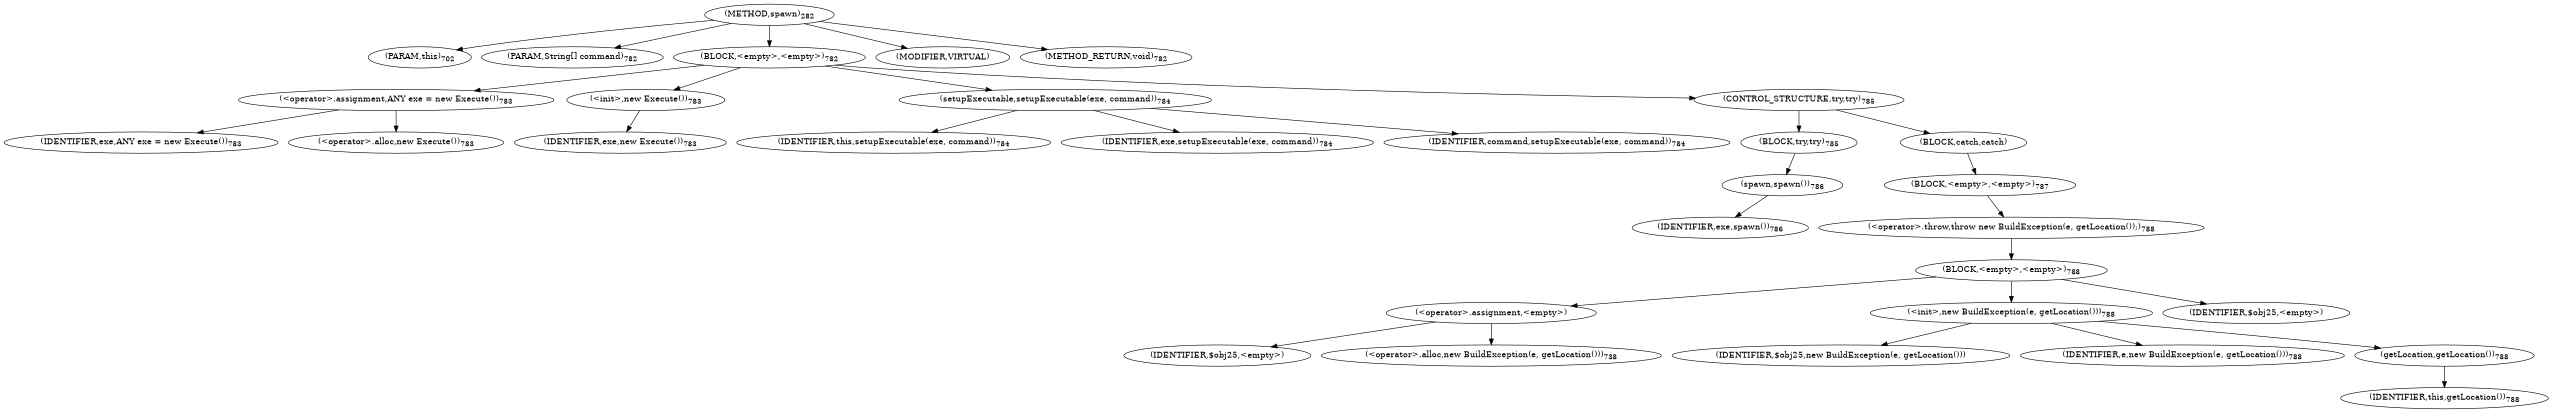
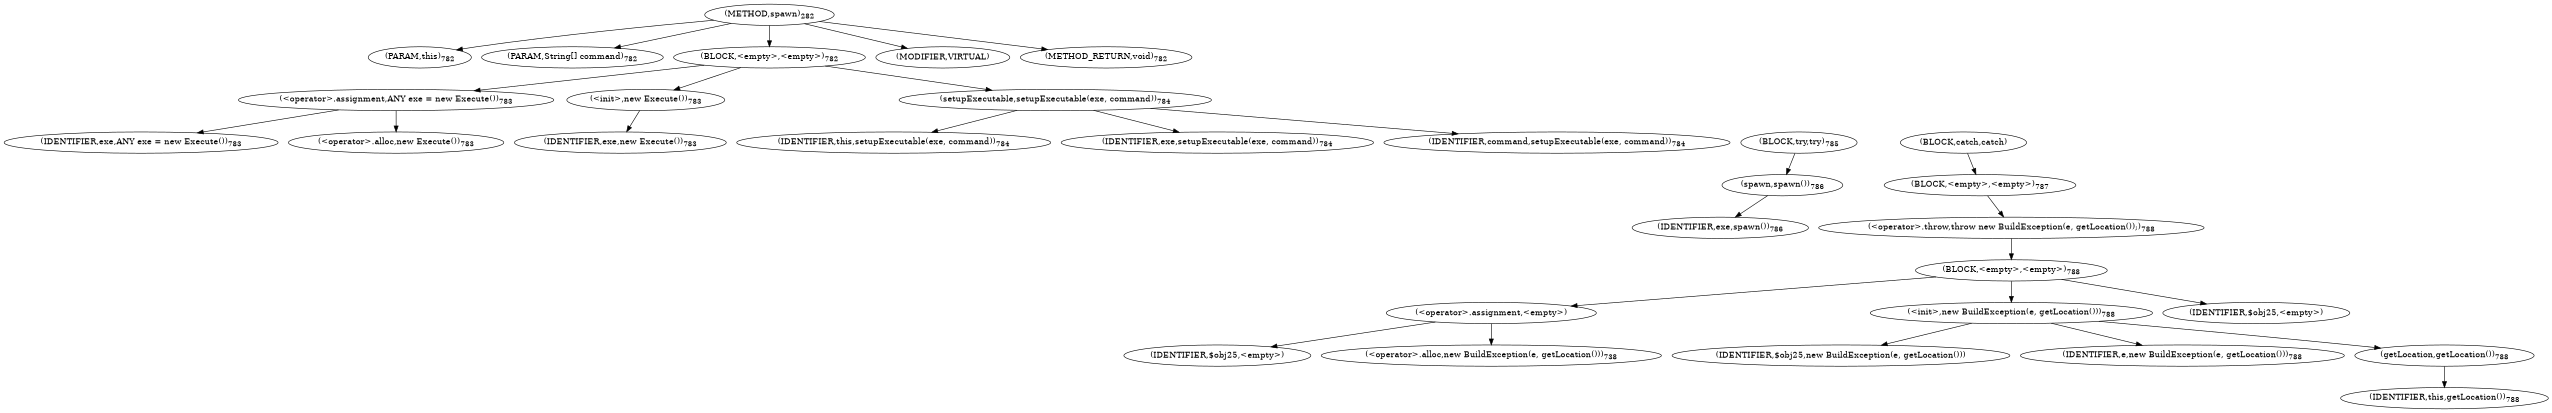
node "(PARAM,this)": text "702" -> "782"
node "(CONTROL_STRUCTURE,try,try)": removed
